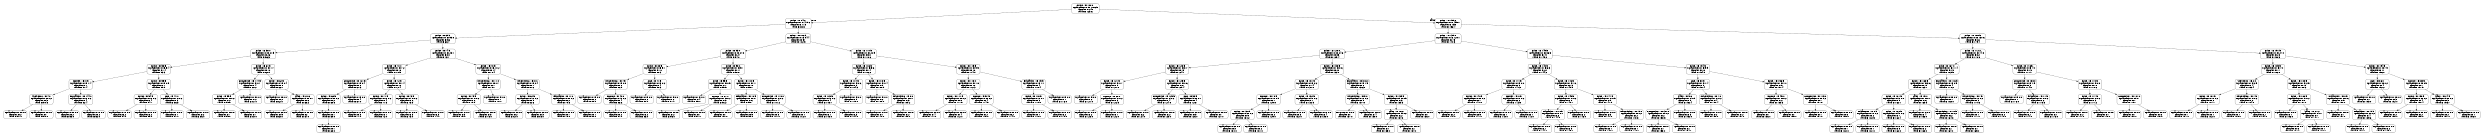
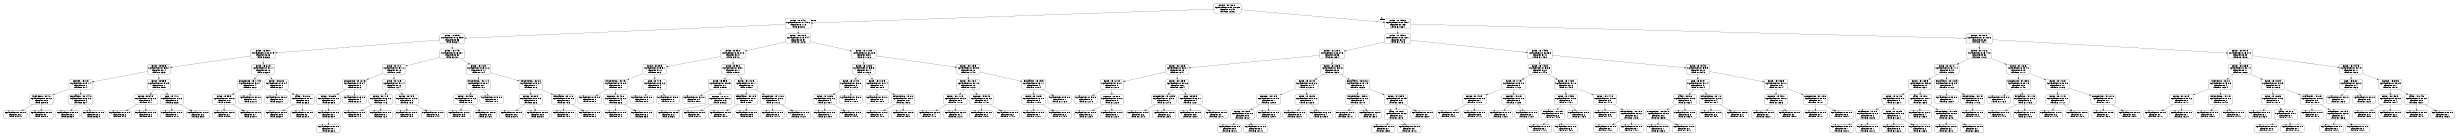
node "squared_error = 0.0 samples = 3 value = 73.0": label "squared_error = 0.0 samples = 3 value = 73.0" -> "squared_error = 0.0 samples = 3 value = 79.0"
node "squared_error = 0.0 samples = 1 value = 171.0": removed
